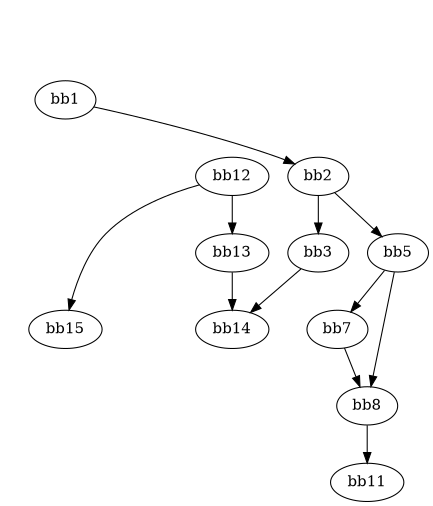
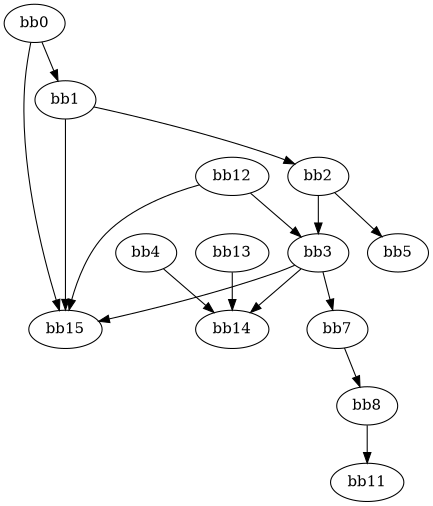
node "bb0": added
edge "bb1" -> "bb15": added
edge "bb12" -> "bb13": now "bb12" -> "bb3"
node "bb4": added
edge "bb5" -> "bb7": now "bb3" -> "bb7"
edge "bb3" -> "bb15": added
edge "bb5" -> "bb8": removed
